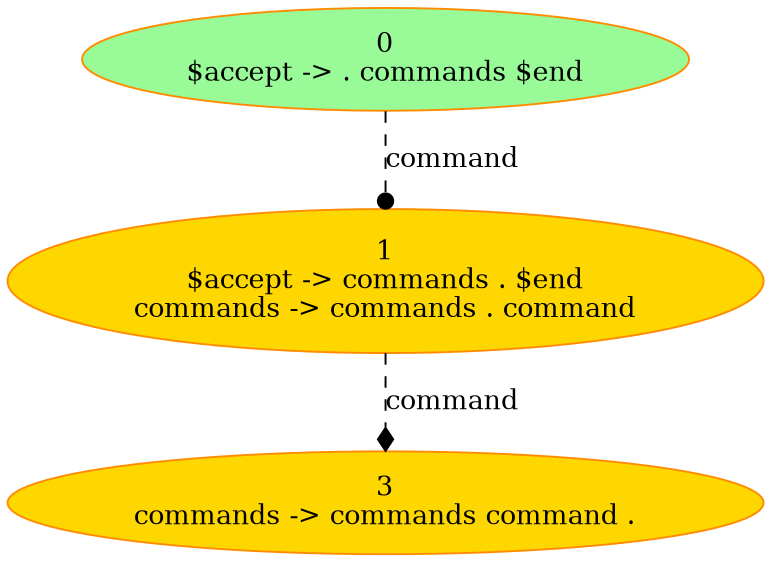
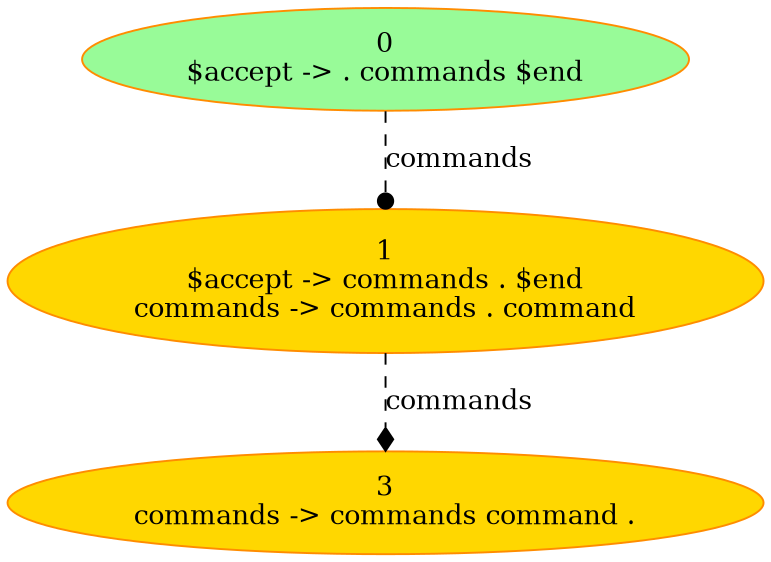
edge "0 $accept -> . commands $end" -> "1 $accept -> commands . $end commands -> commands . command": label "command" -> "commands"
edge "1 $accept -> commands . $end commands -> commands . command" -> "3 commands -> commands command .": label "command" -> "commands"
